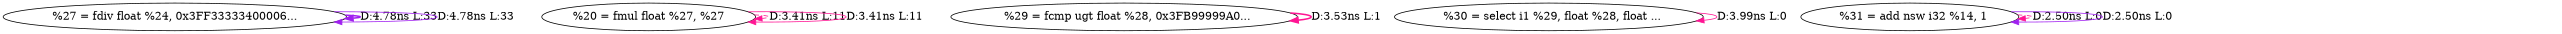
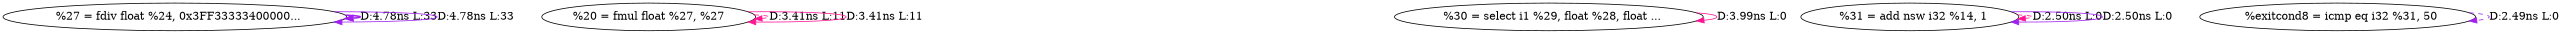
node "%27 = fdiv float %24, 0x3FF33333400006...": label "%27 = fdiv float %24, 0x3FF33333400006..." -> "%27 = fdiv float %24, 0x3FF33333400000..."
node "%29 = fcmp ugt float %28, 0x3FB99999A0...": removed
node "%exitcond8 = icmp eq i32 %31, 50": added
